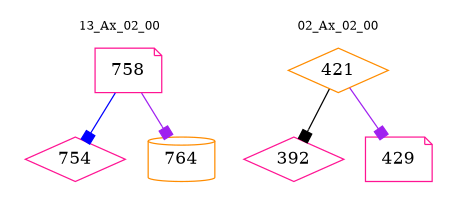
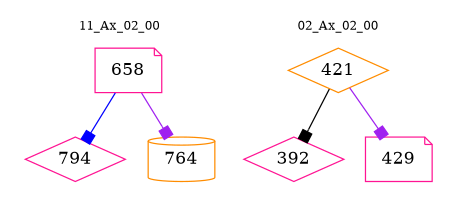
cluster "13_Ax_02_00": label "13_Ax_02_00" -> "11_Ax_02_00"
node "758": label "758" -> "658"
node "754": label "754" -> "794"
